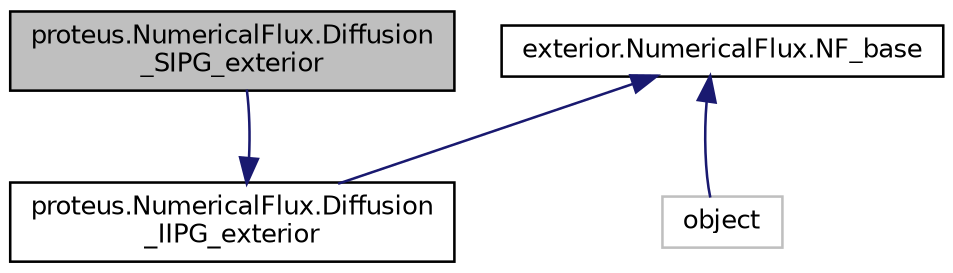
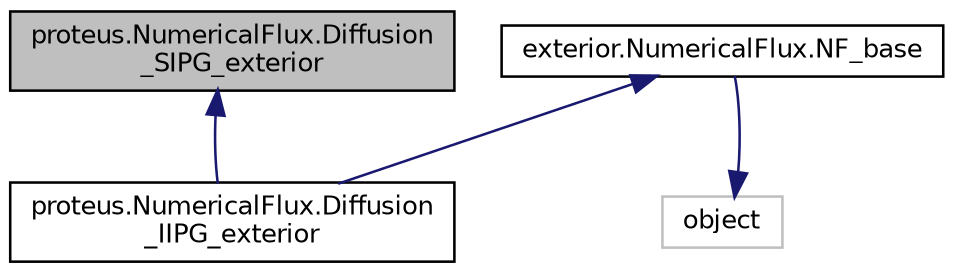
edge "proteus.NumericalFlux.Diffusion _SIPG_exterior" -> "proteus.NumericalFlux.Diffusion _IIPG_exterior": reversed
edge "object" -> "exterior.NumericalFlux.NF_base": reversed
